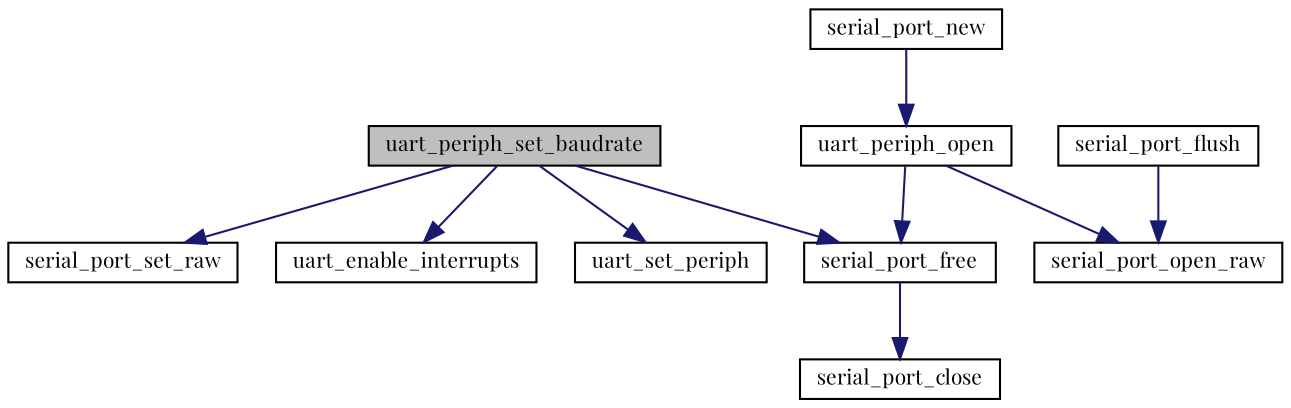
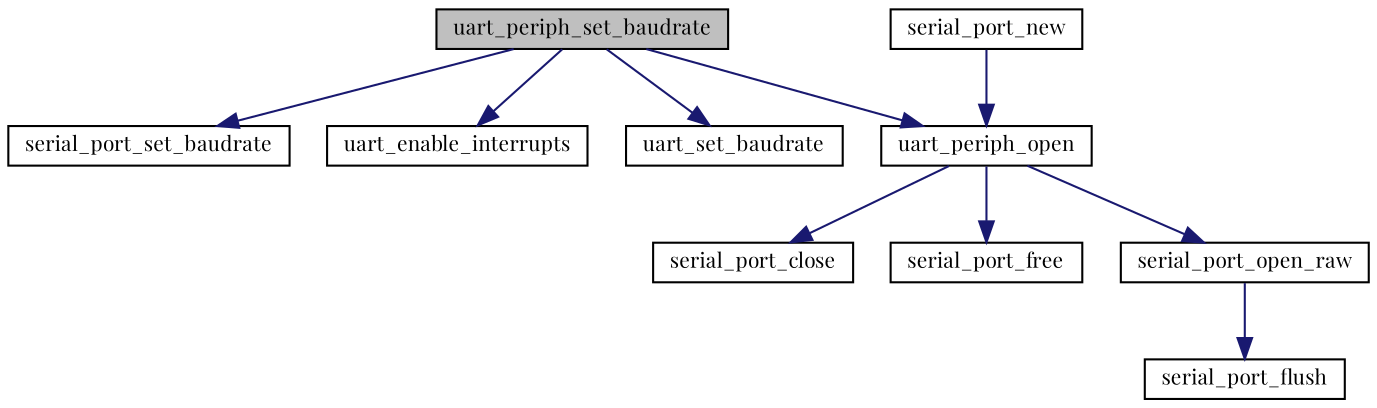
edge "serial_port_flush" -> "serial_port_open_raw": reversed
edge "uart_periph_set_baudrate" -> "serial_port_free": now "uart_periph_set_baudrate" -> "uart_periph_open"
node "serial_port_set_raw": label "serial_port_set_raw" -> "serial_port_set_baudrate"
node "uart_set_periph": label "uart_set_periph" -> "uart_set_baudrate"
edge "serial_port_free" -> "serial_port_close": now "uart_periph_open" -> "serial_port_close"
